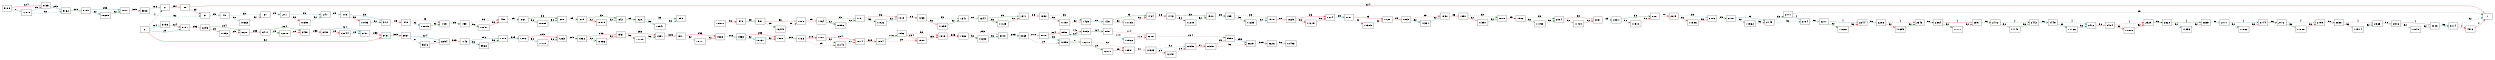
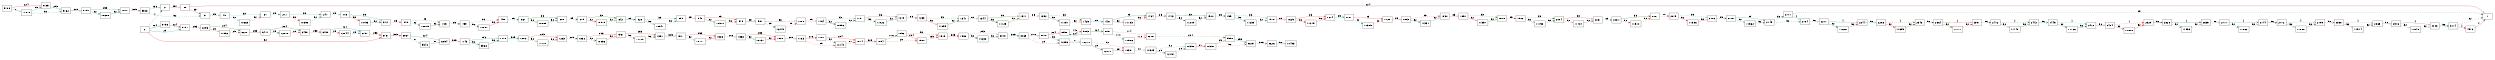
node "948": added
